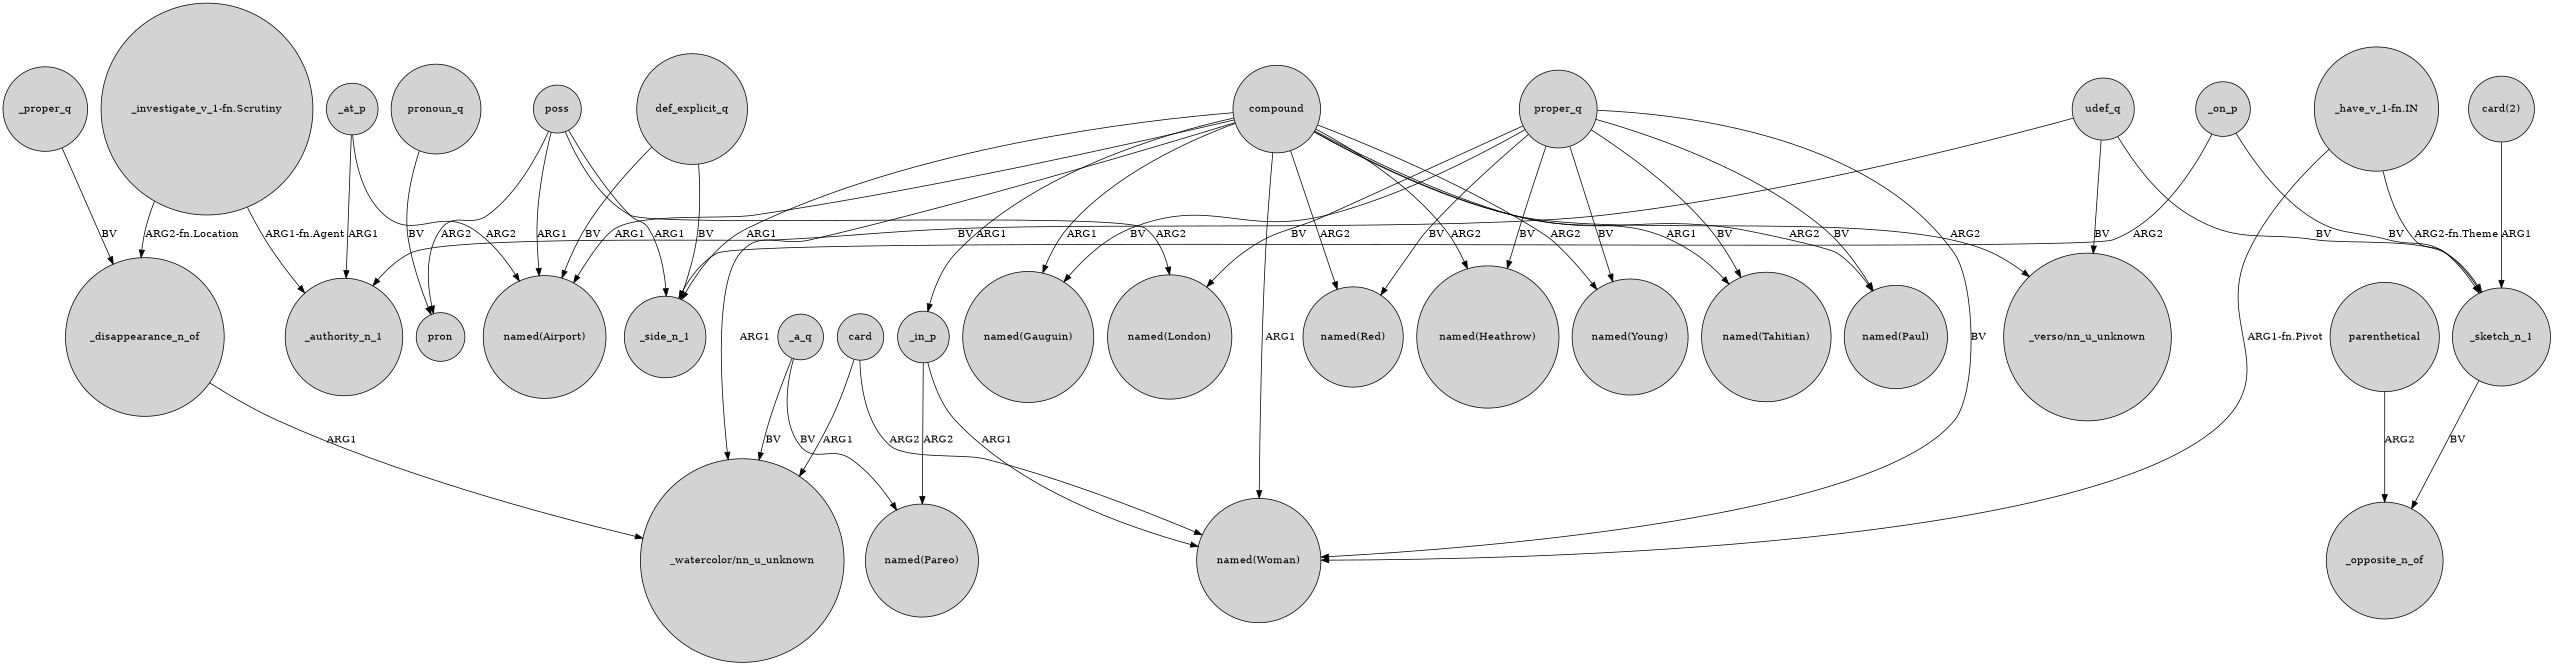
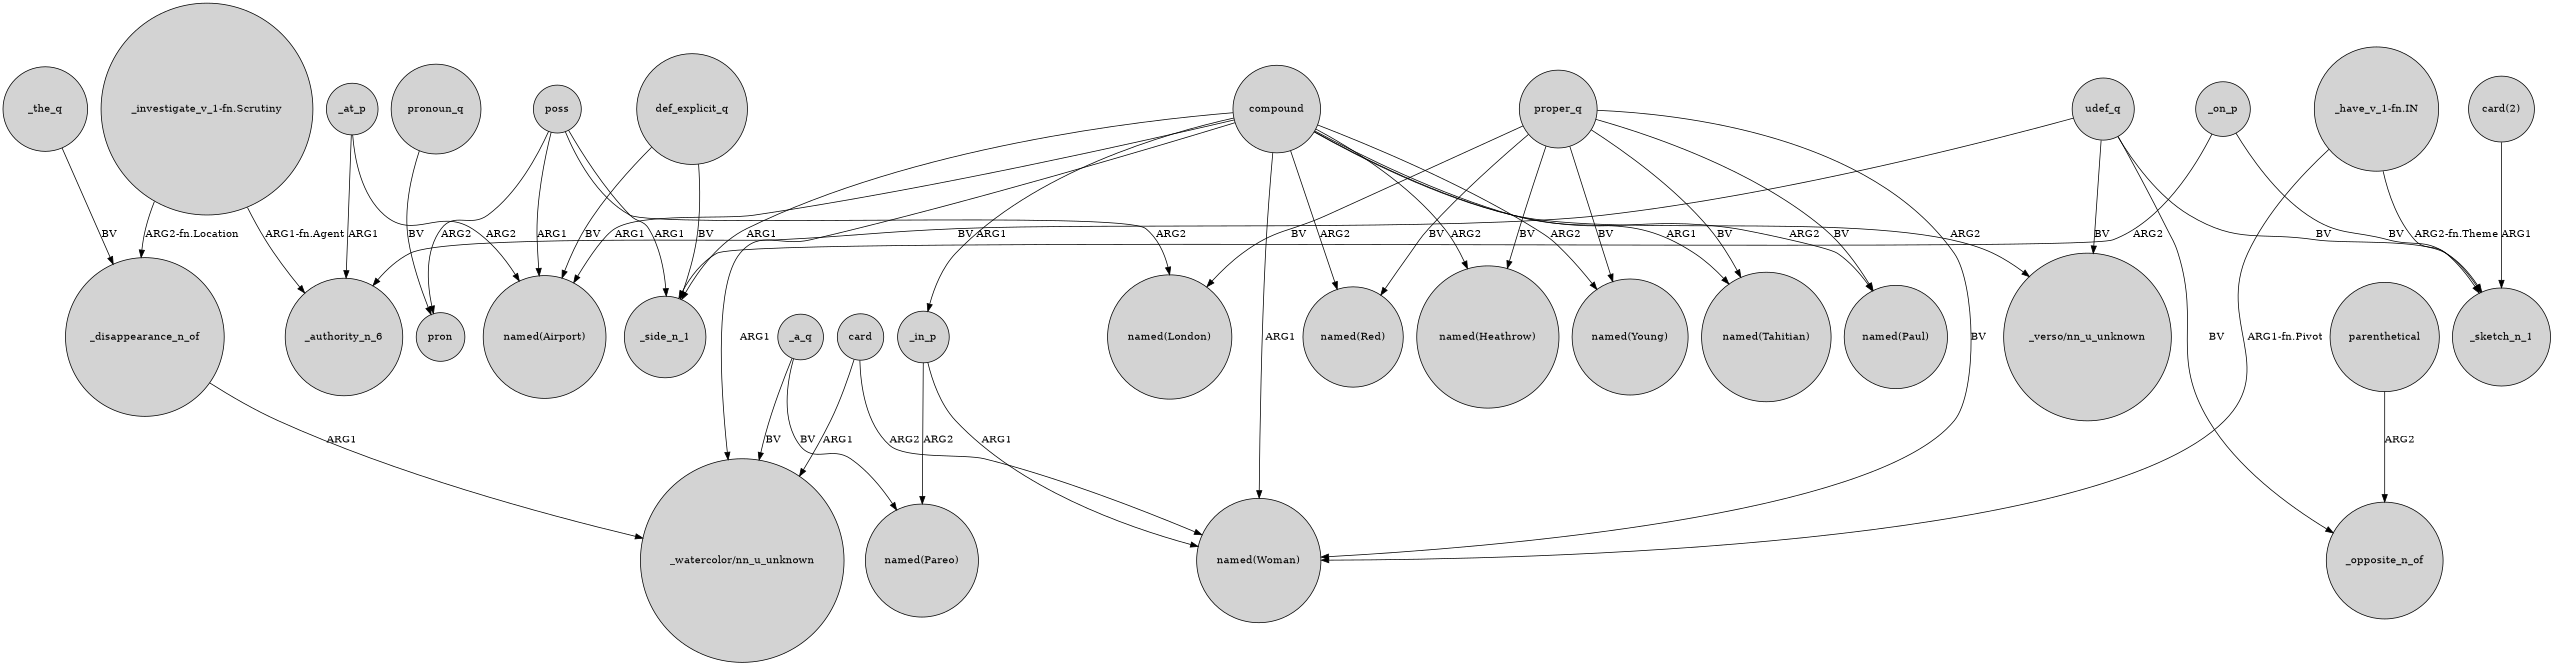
node "_proper_q": label "_proper_q" -> "_the_q"
node "_authority_n_1": label "_authority_n_1" -> "_authority_n_6"
node "named(Gauguin)": removed
edge "_sketch_n_1" -> "_opposite_n_of": now "udef_q" -> "_opposite_n_of"
